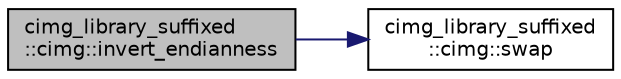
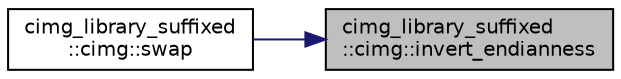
edge "cimg_library_suffixed ::cimg::invert_endianness" -> "cimg_library_suffixed ::cimg::swap": reversed
